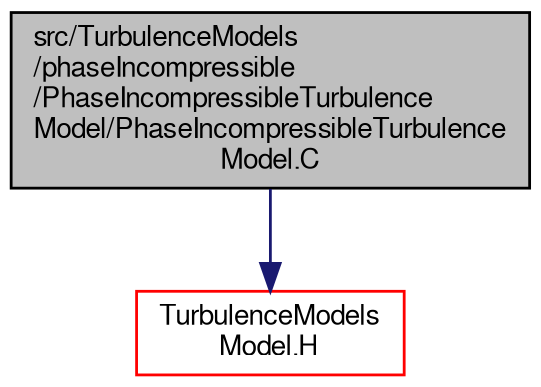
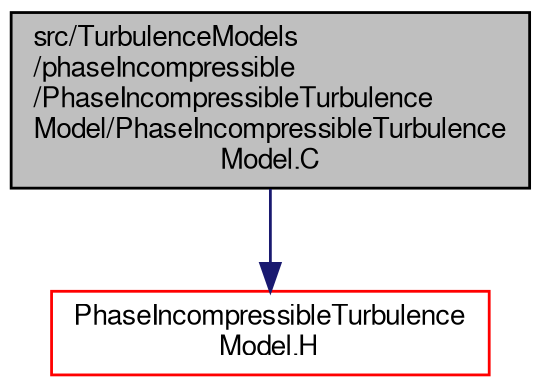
node "TurbulenceModels Model.H": label "TurbulenceModels Model.H" -> "PhaseIncompressibleTurbulence Model.H"
